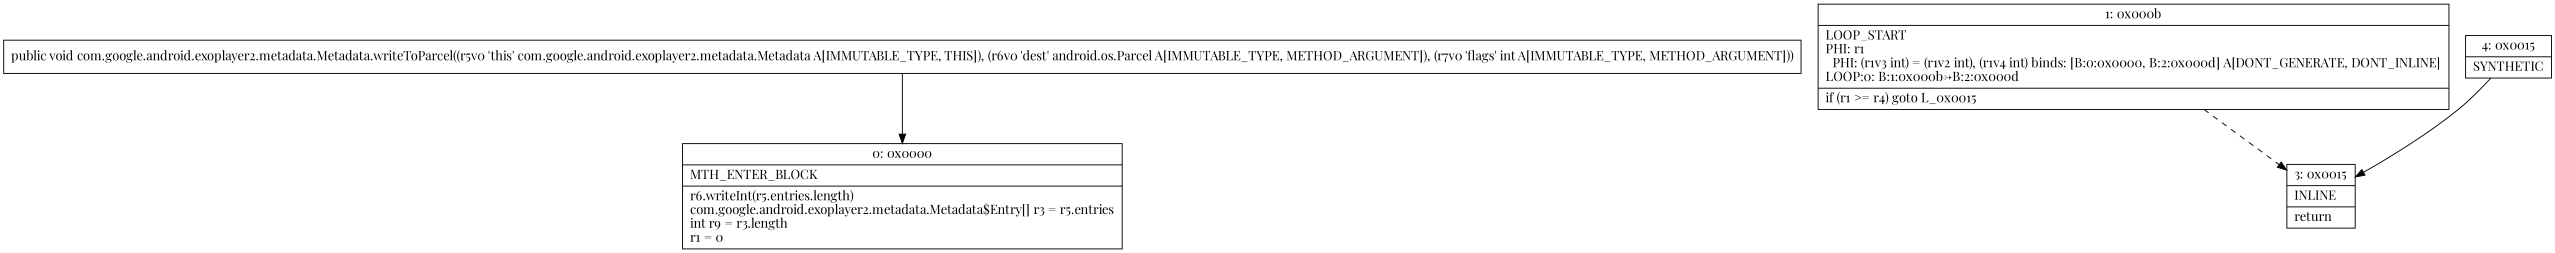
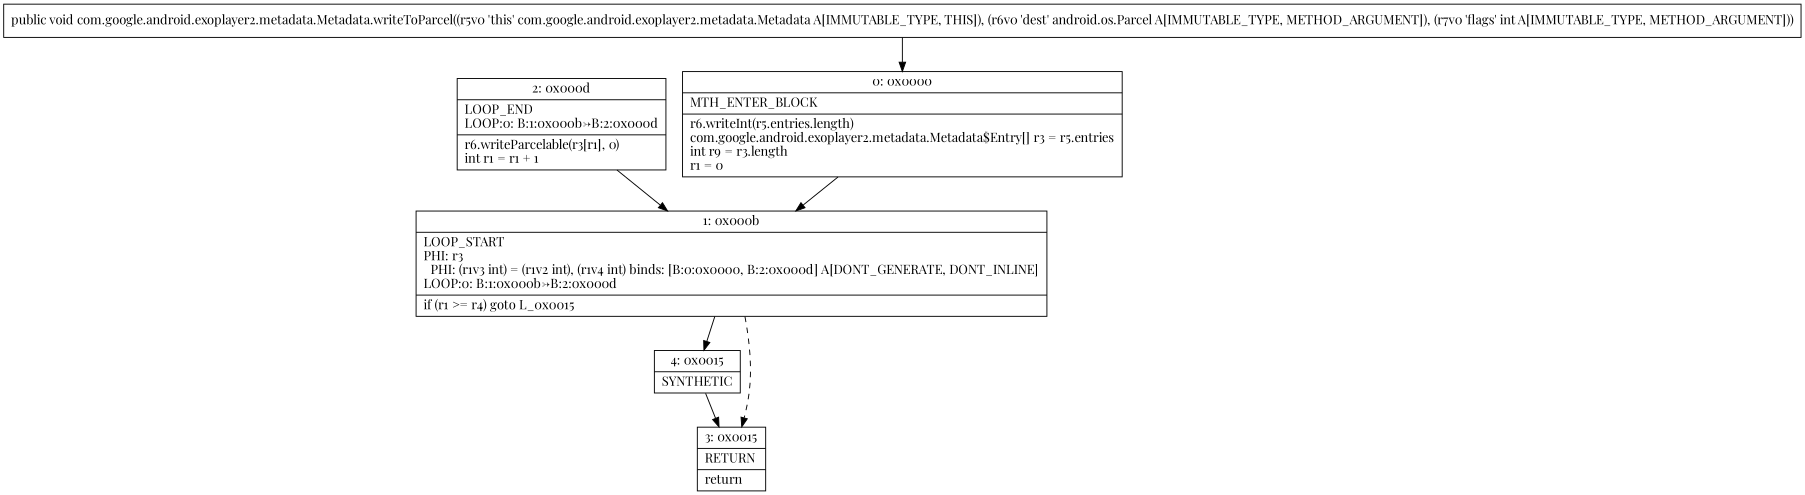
node "1: 0x000b": text "PHI: r1" -> "PHI: r3"
node "2: 0x000d": added
edge "0: 0x0000" -> "1: 0x000b": added
node "3: 0x0015": text "INLINE" -> "RETURN"
edge "1: 0x000b" -> "4: 0x0015": added
